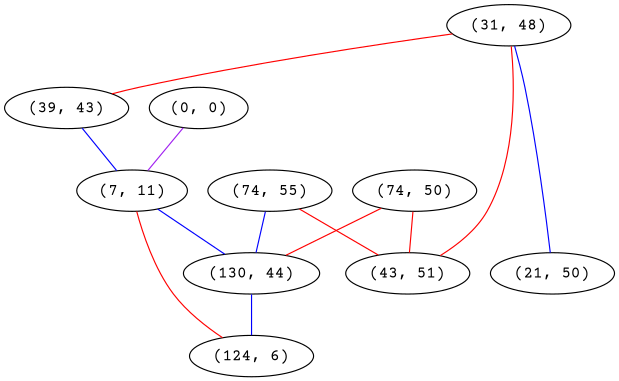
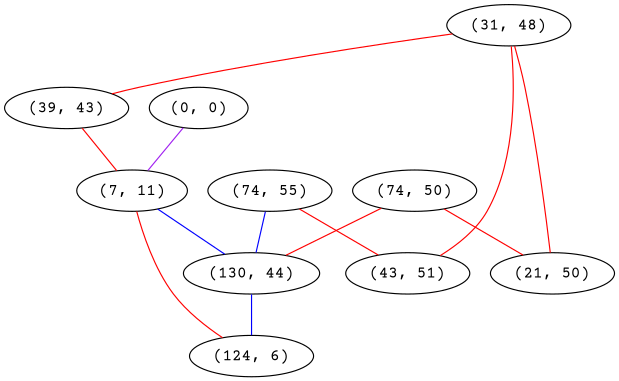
edge "(39, 43)" -- "(7, 11)": color blue -> red
edge "(31, 48)" -- "(21, 50)": color blue -> red
edge "(74, 50)" -- "(43, 51)": now "(74, 50)" -- "(21, 50)"
